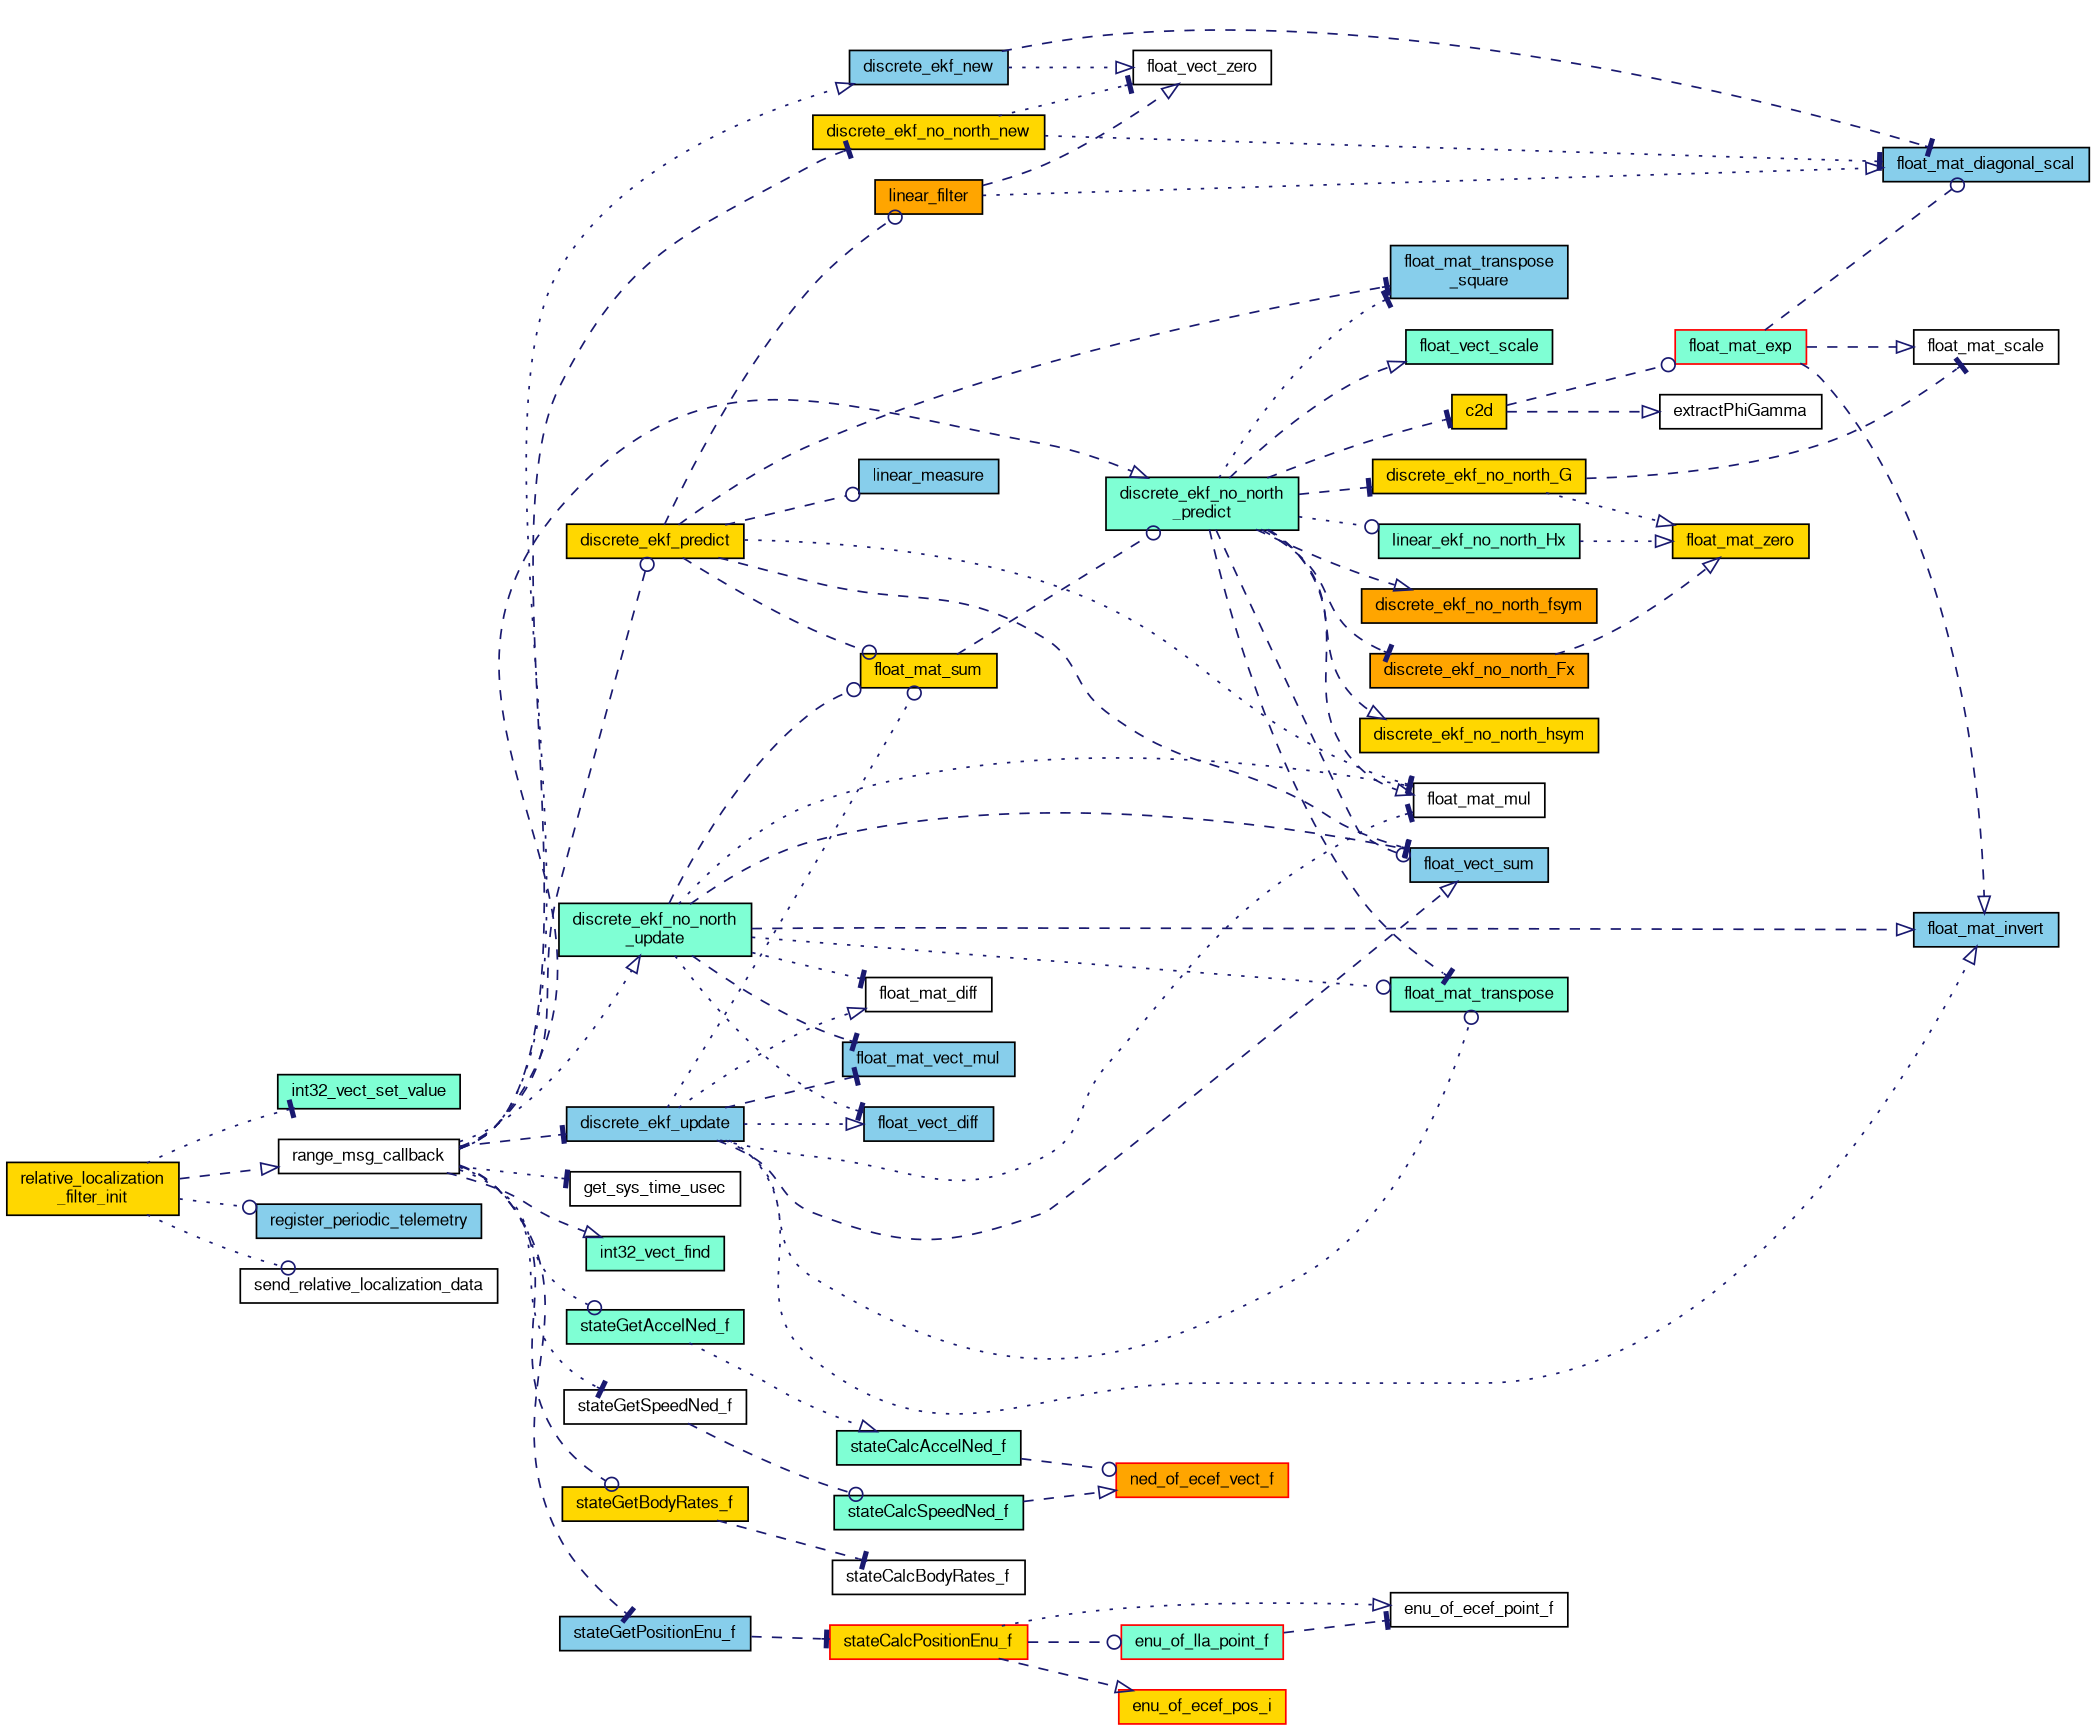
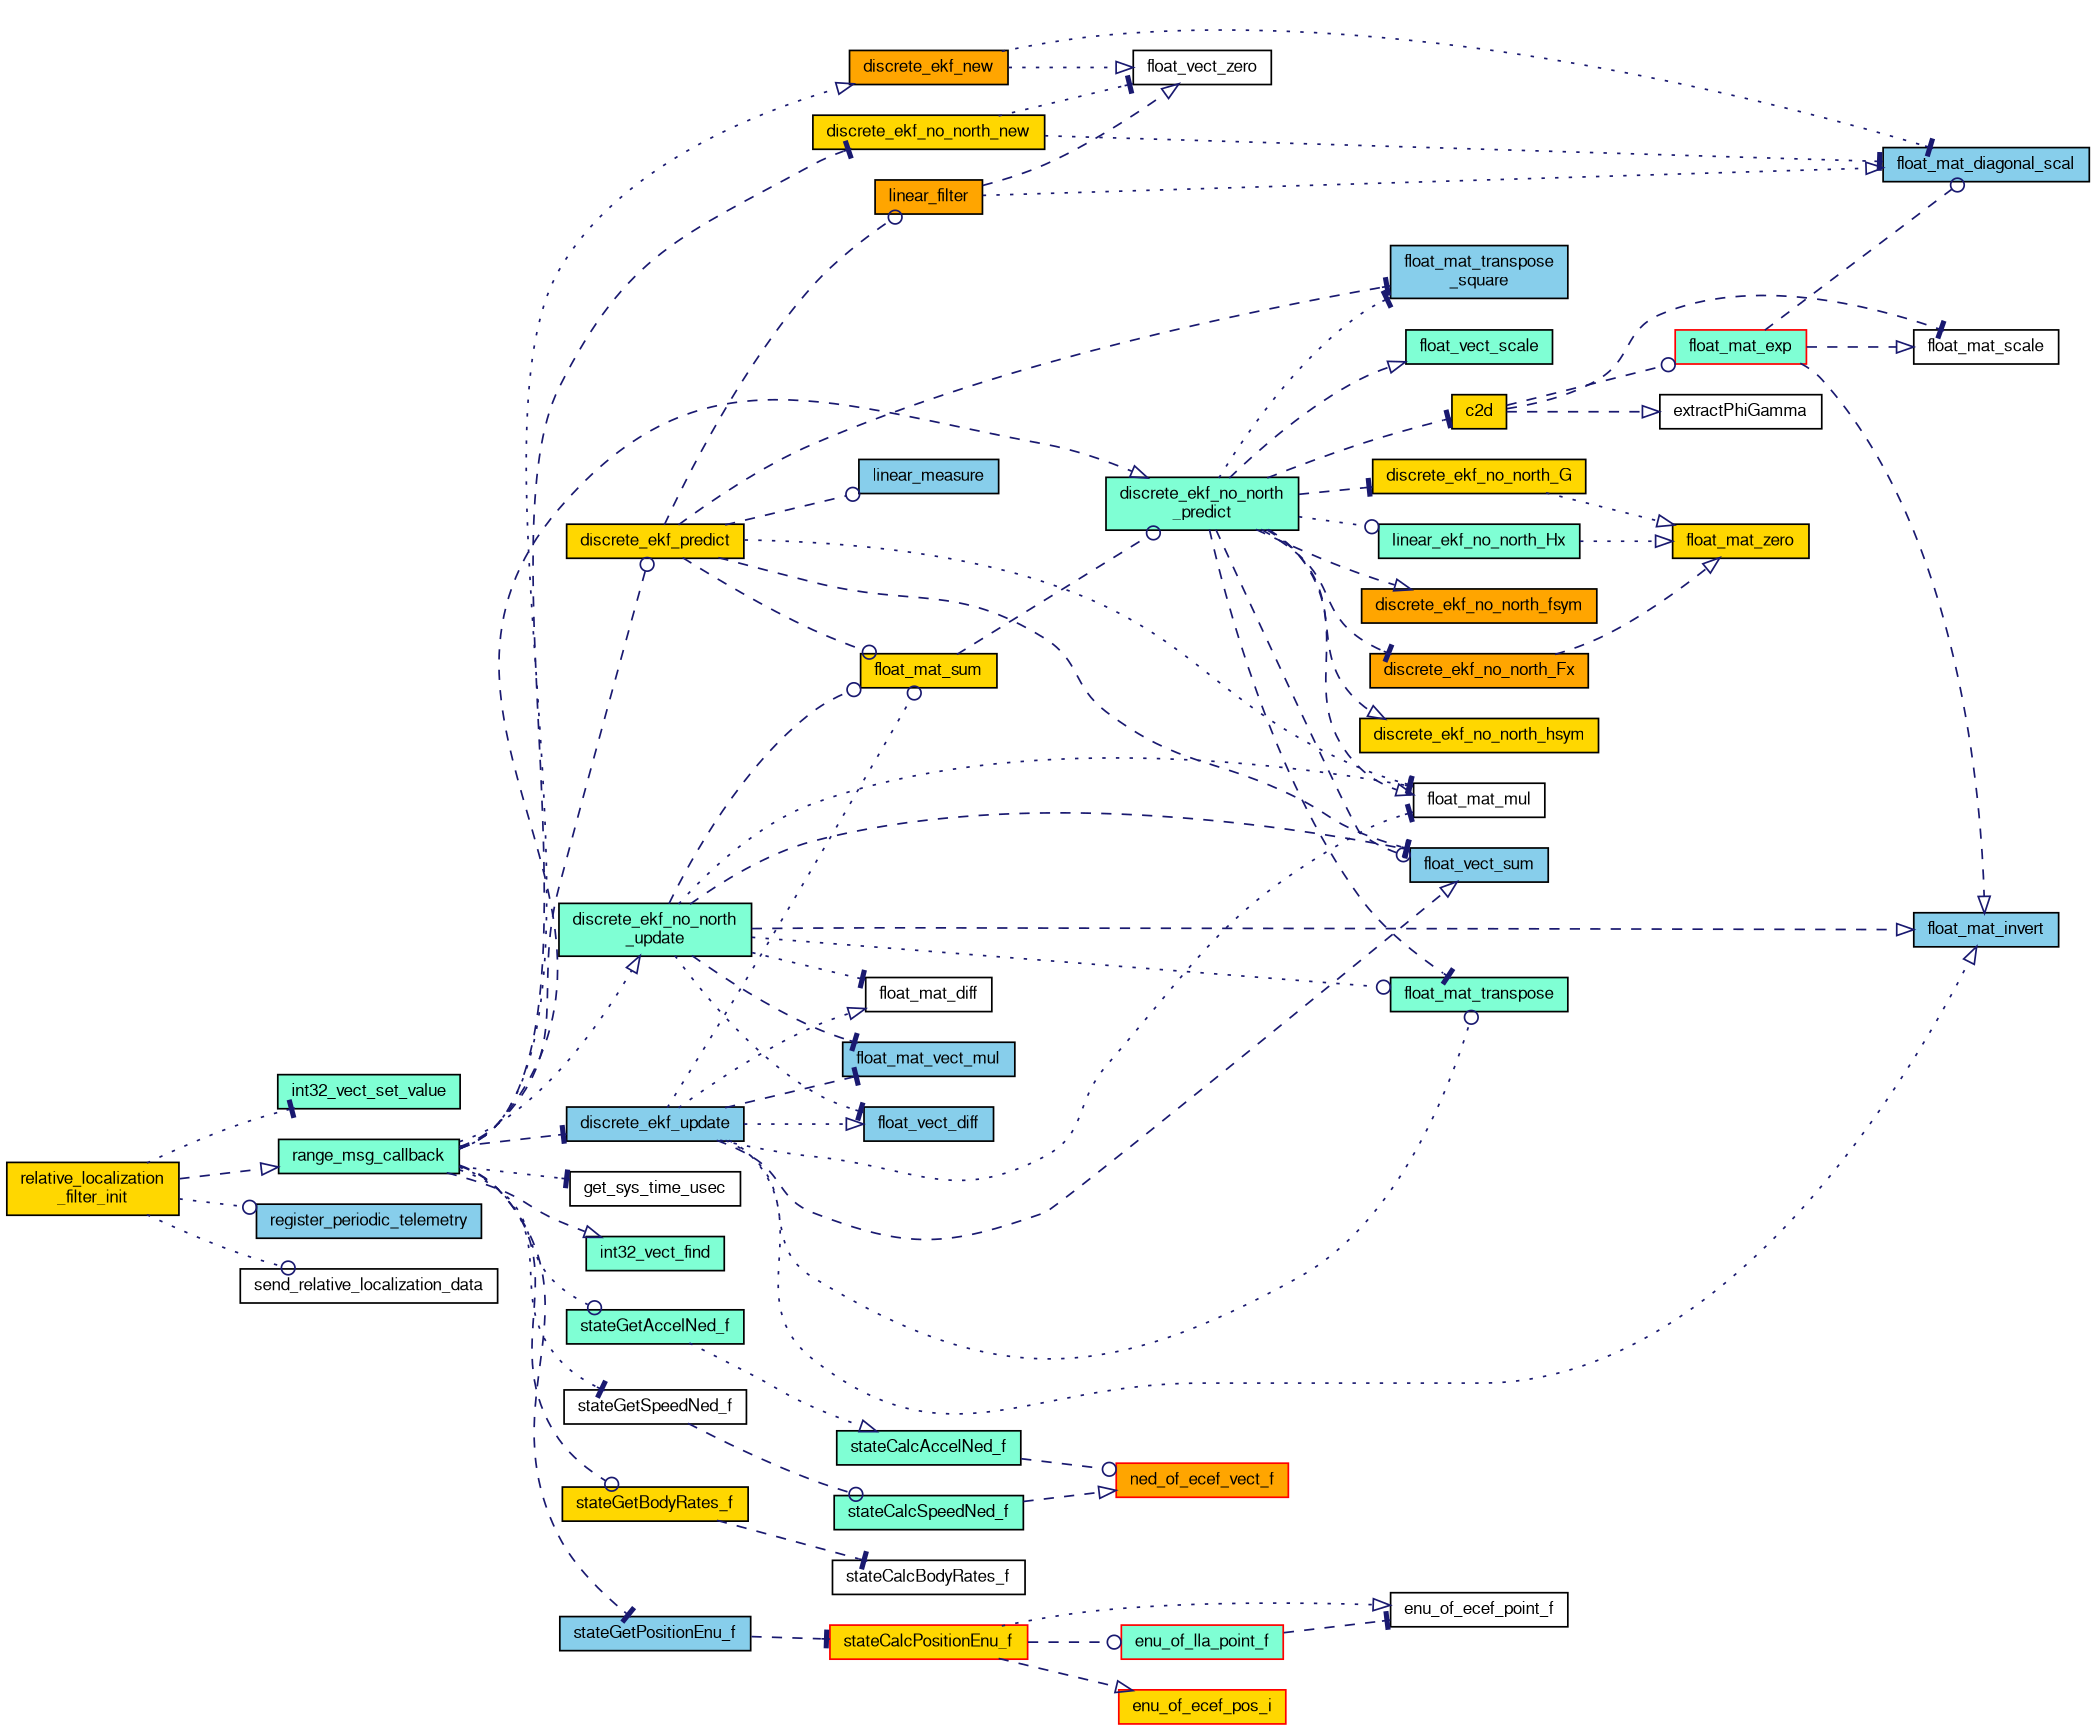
edge "discrete_ekf_new" -> "float_mat_diagonal_scal": style dashed -> dotted
node "discrete_ekf_new": fillcolor skyblue -> orange
edge "discrete_ekf_no_north_G" -> "float_mat_scale": now "c2d" -> "float_mat_scale"
node "range_msg_callback": fillcolor white -> aquamarine
